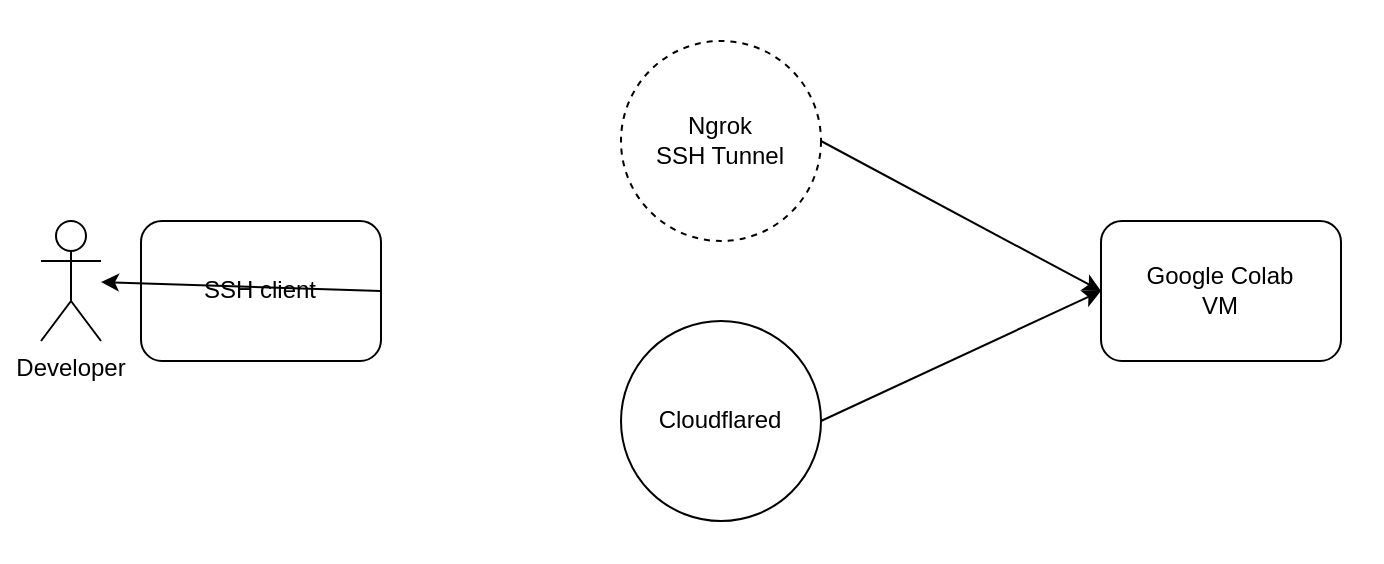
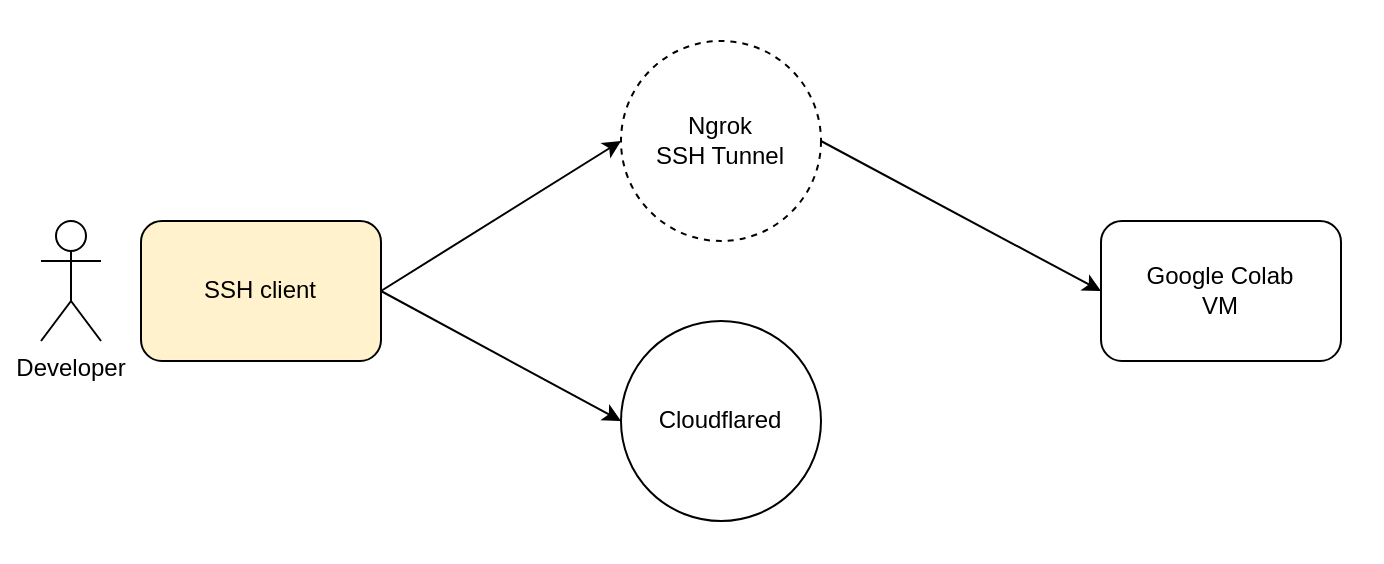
edge "SSH client" -> "Ngrok SSH Tunnel": added
edge "SSH client" -> "Developer": now "SSH client" -> "Cloudflared"
node "SSH client": fillcolor #ffffff -> #fff2cc
edge "Cloudflared" -> "Google Colab VM": removed
